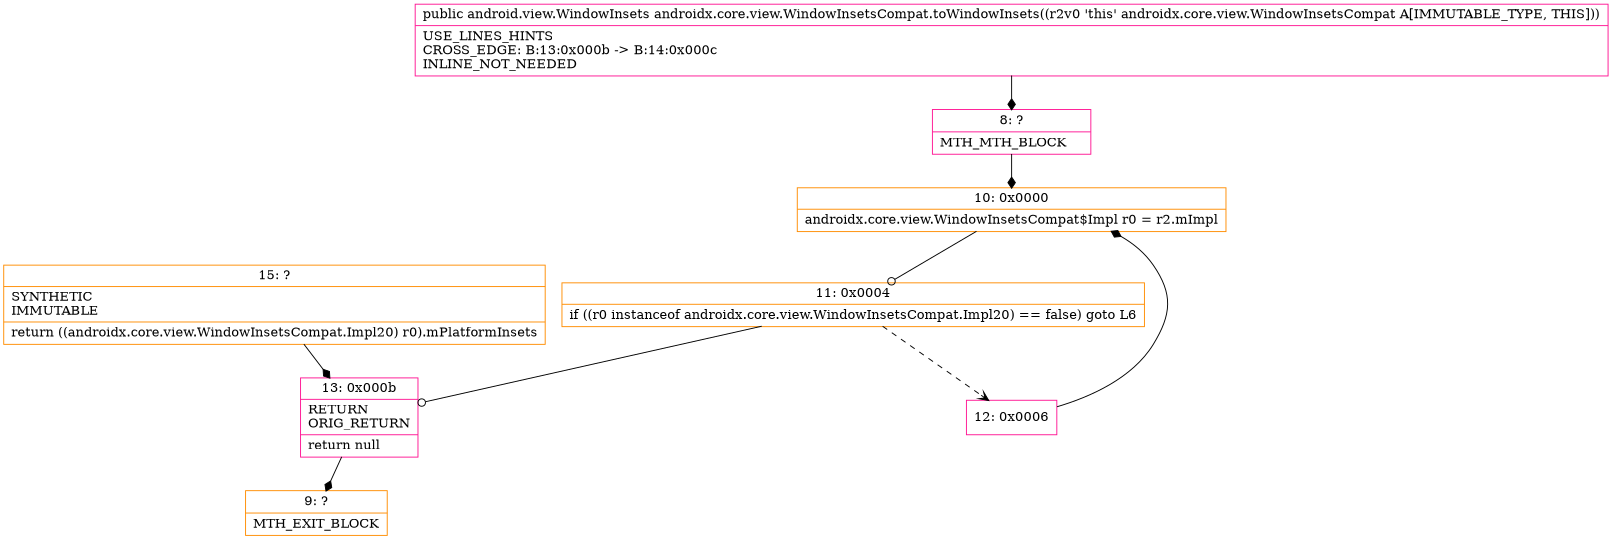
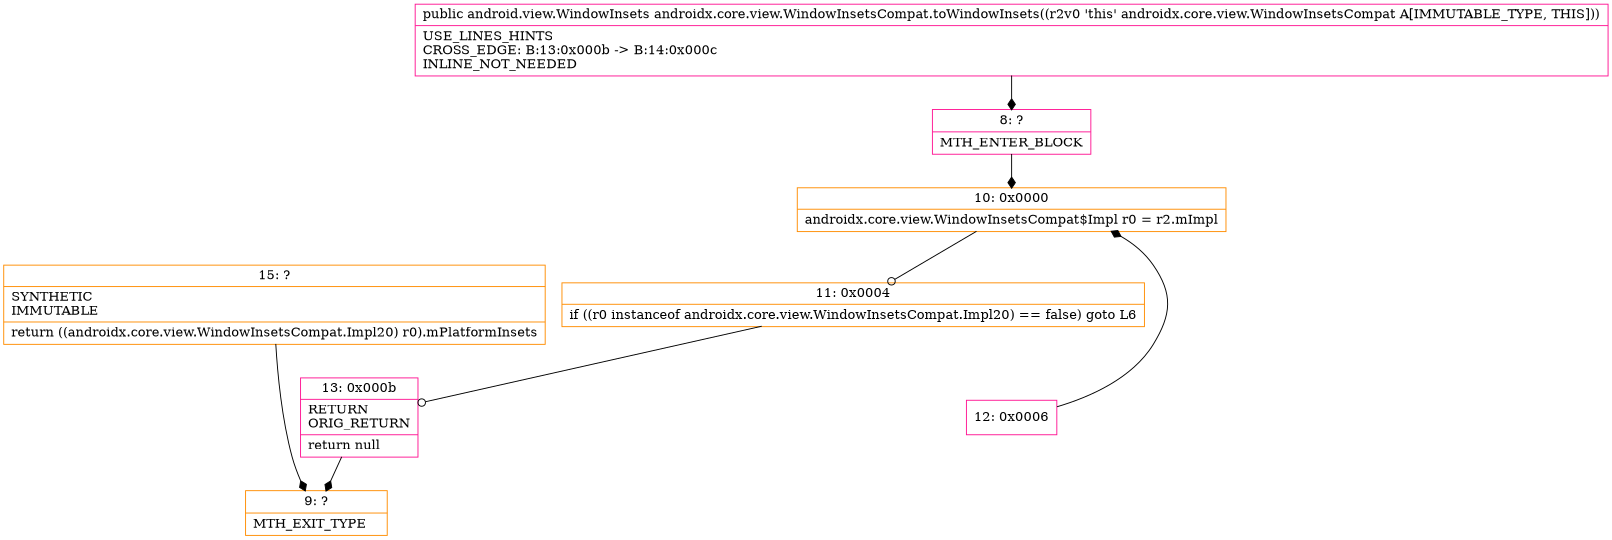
node "8: ?": text "MTH_MTH_BLOCK" -> "MTH_ENTER_BLOCK"
edge "15: ?" -> "13: 0x000b": now "15: ?" -> "9: ?"
edge "11: 0x0004" -> "12: 0x0006": removed
node "9: ?": text "MTH_EXIT_BLOCK" -> "MTH_EXIT_TYPE"
